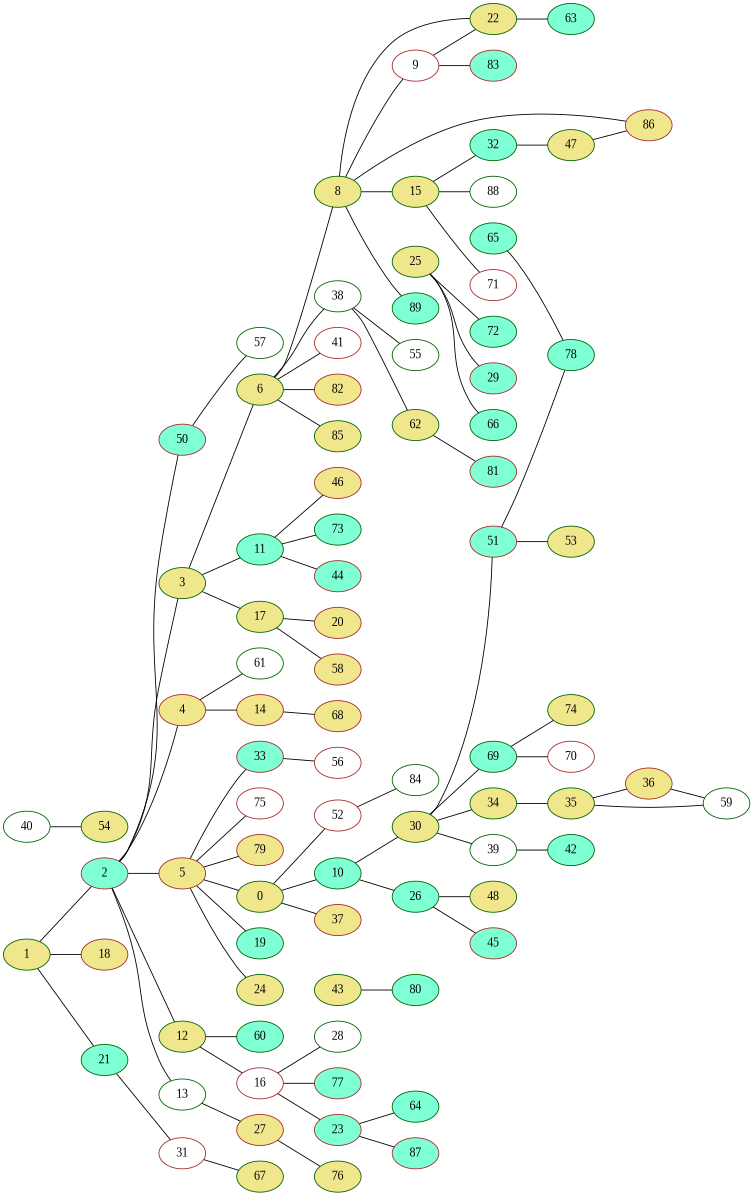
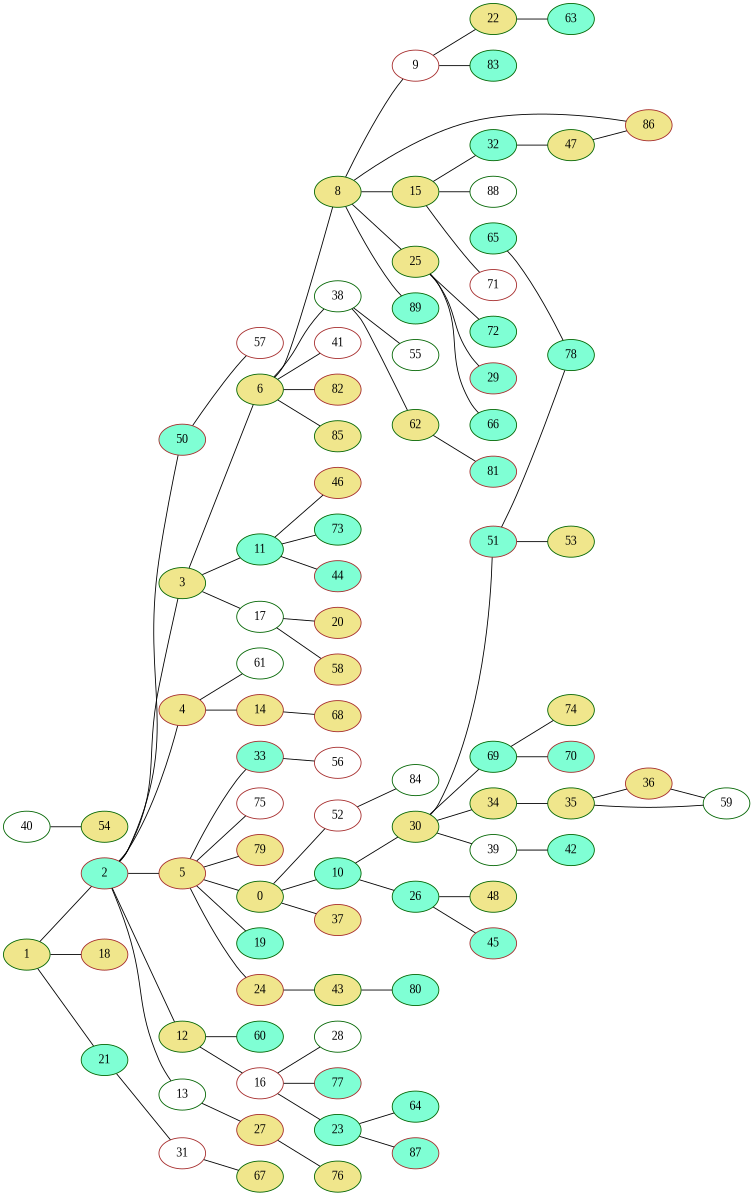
node "83": color brown -> darkgreen
edge "22" -- "8": now "25" -- "8"
node "57": color darkgreen -> brown
node "17": fillcolor khaki -> white
node "70": fillcolor white -> aquamarine
node "24": color darkgreen -> brown
edge "24" -- "43": added
node "23": color brown -> darkgreen
